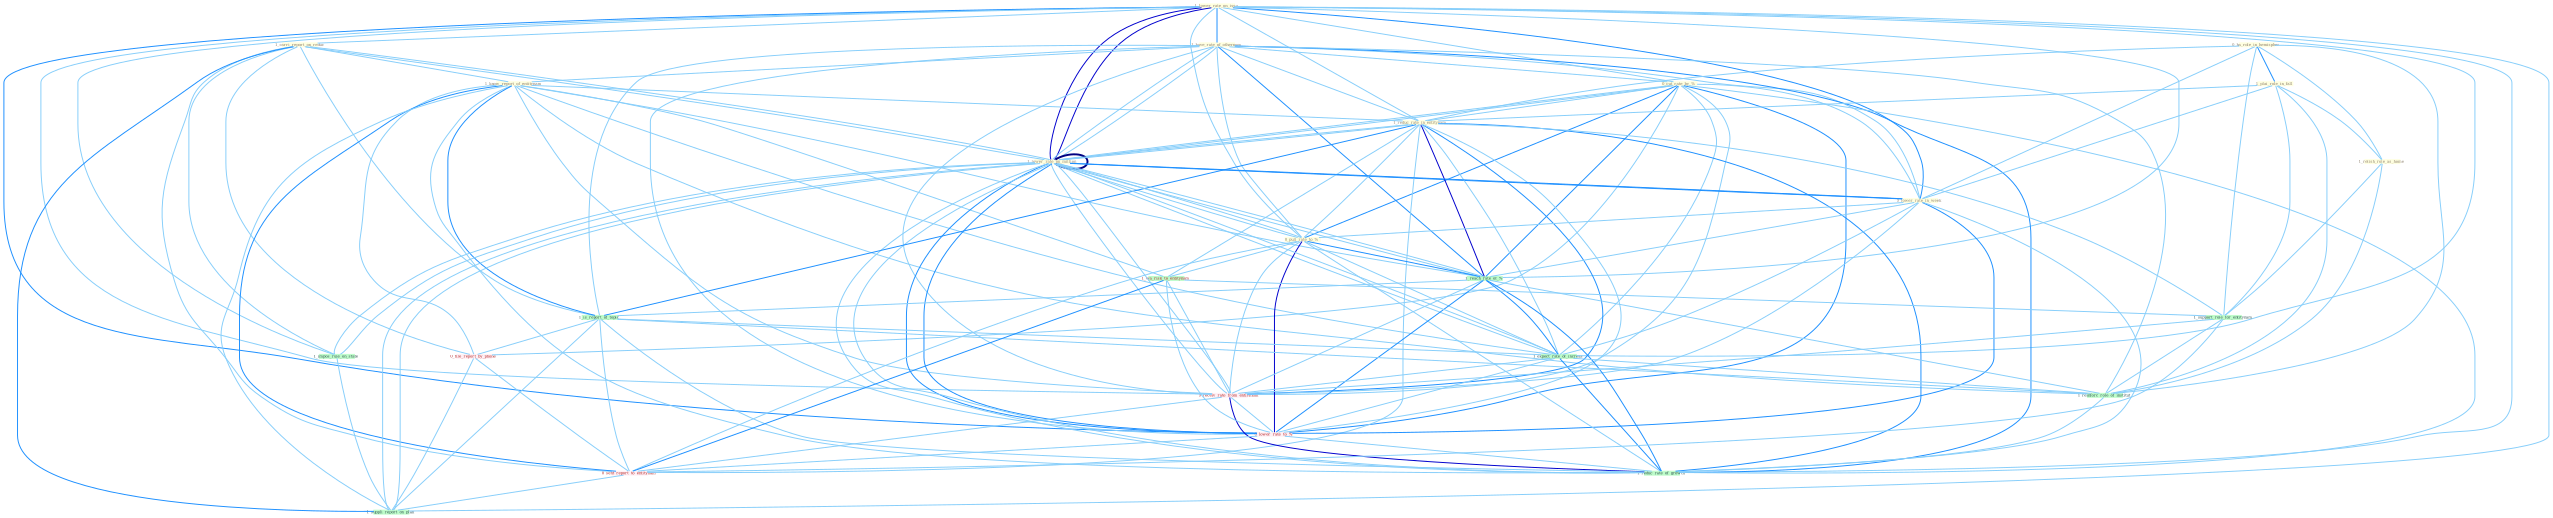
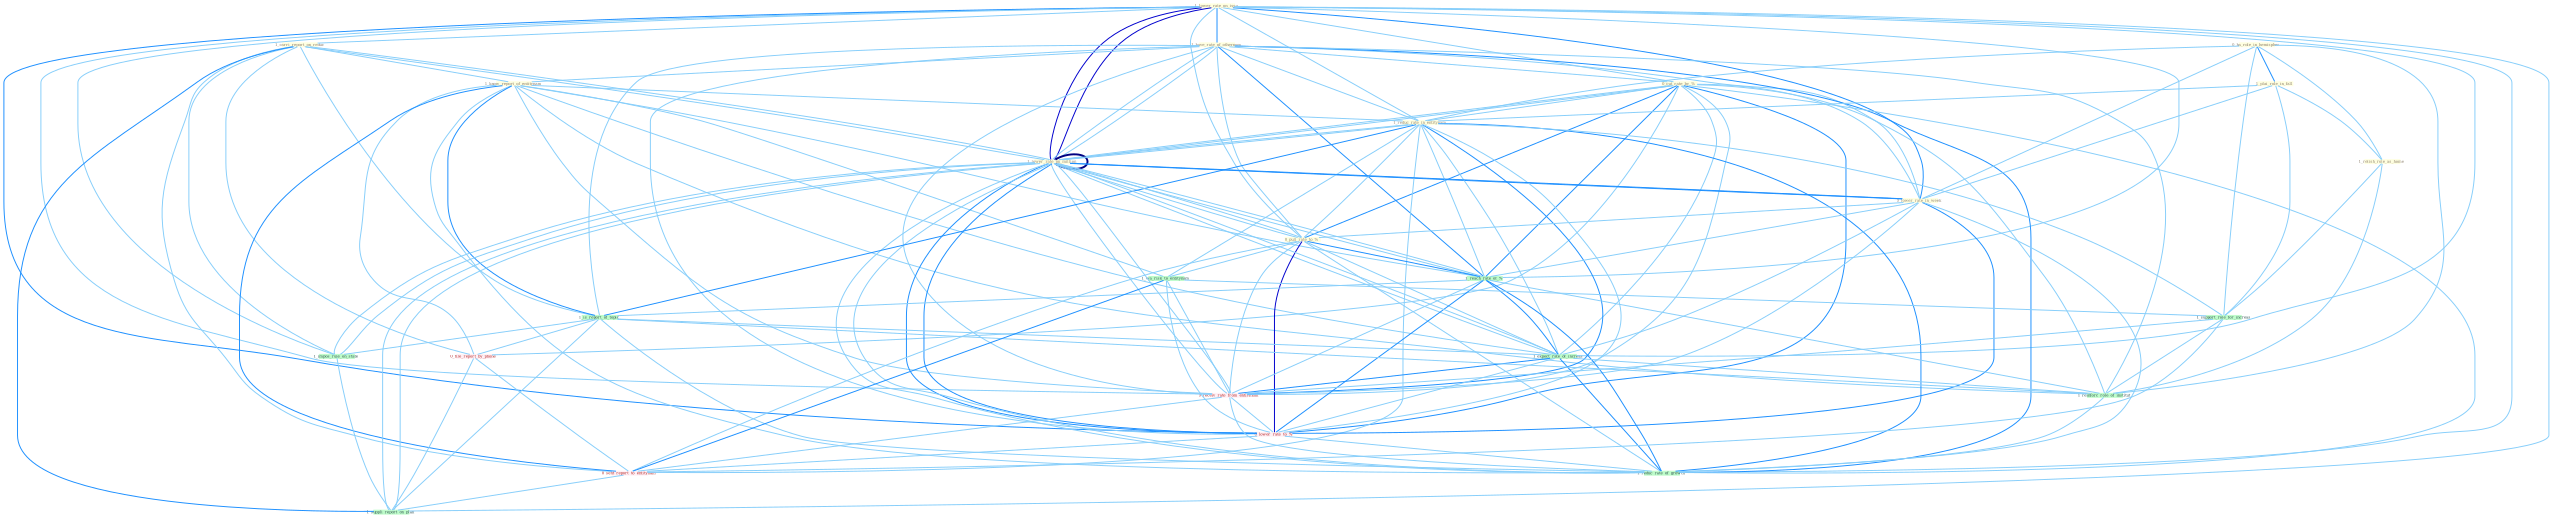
edge "1_reduc_rate_in_entitynam" -- "1_reach_rate_of_%": color #0000cd -> #87cefa
edge "1_know_report_of_entitynam" -- "1_suppli_report_on_plan": removed
node "1_wa_risk_to_entitynam": fontcolor #b22222 -> #2f4f4f
edge "1_plai_role_in_fall" -- "1_reinforc_role_of_institut": now "0_cut_rate_by_%" -- "1_reinforc_role_of_institut"
node "1_support_role_for_entitynam": label "1_support_role_for_entitynam" -> "1_support_role_for_increas"
edge "1_expect_rate_of_increas" -- "0_receiv_rate_from_entitynam": color #87cefa -> #1e90ff
edge "1_is_report_of_topic" -- "0_sent_report_to_entitynam": now "1_is_report_of_topic" -- "1_impos_rule_on_state"
edge "0_receiv_rate_from_entitynam" -- "1_reduc_rate_of_growth": color #0000cd -> #87cefa
